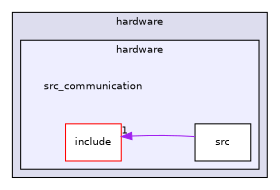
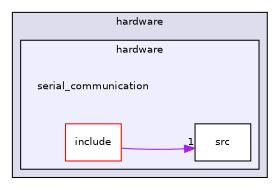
node "src_communication": label "src_communication" -> "serial_communication"
edge "src" -> "include": reversed
